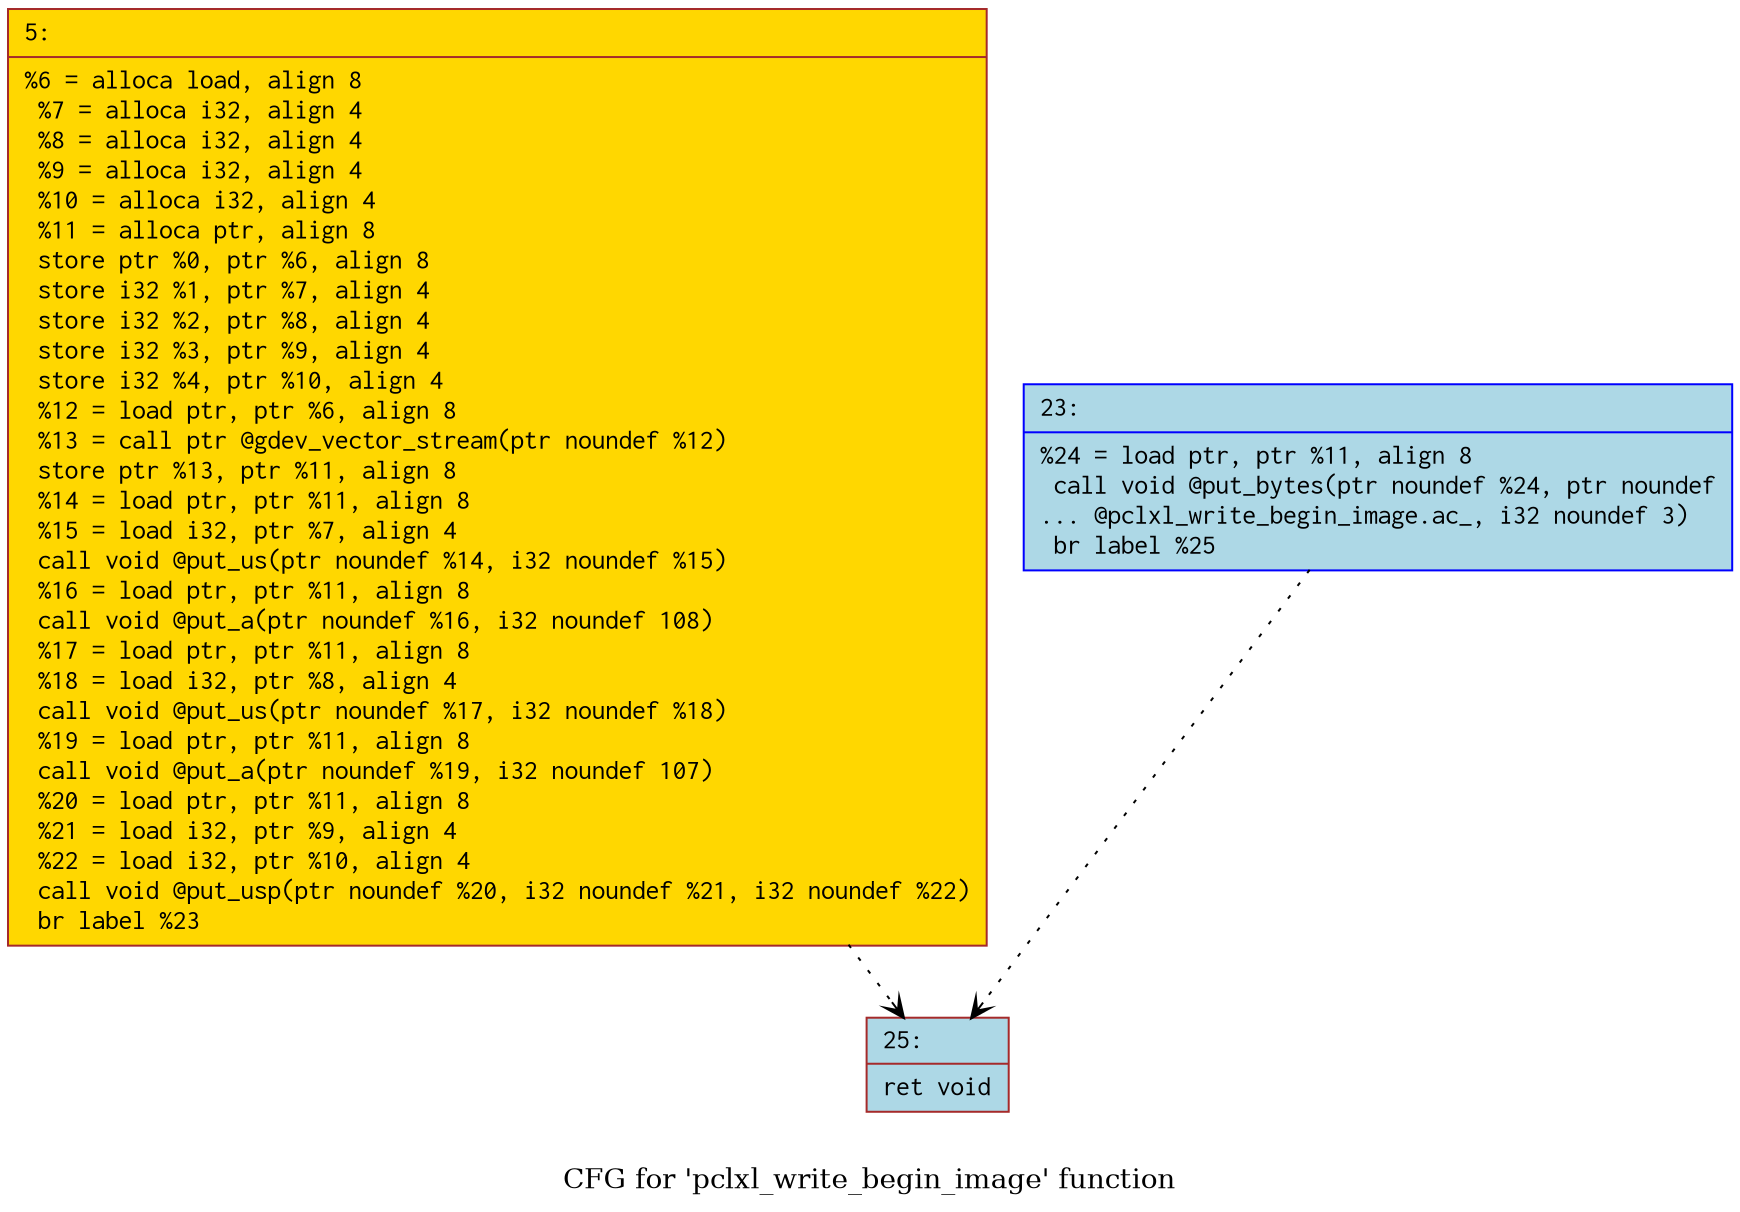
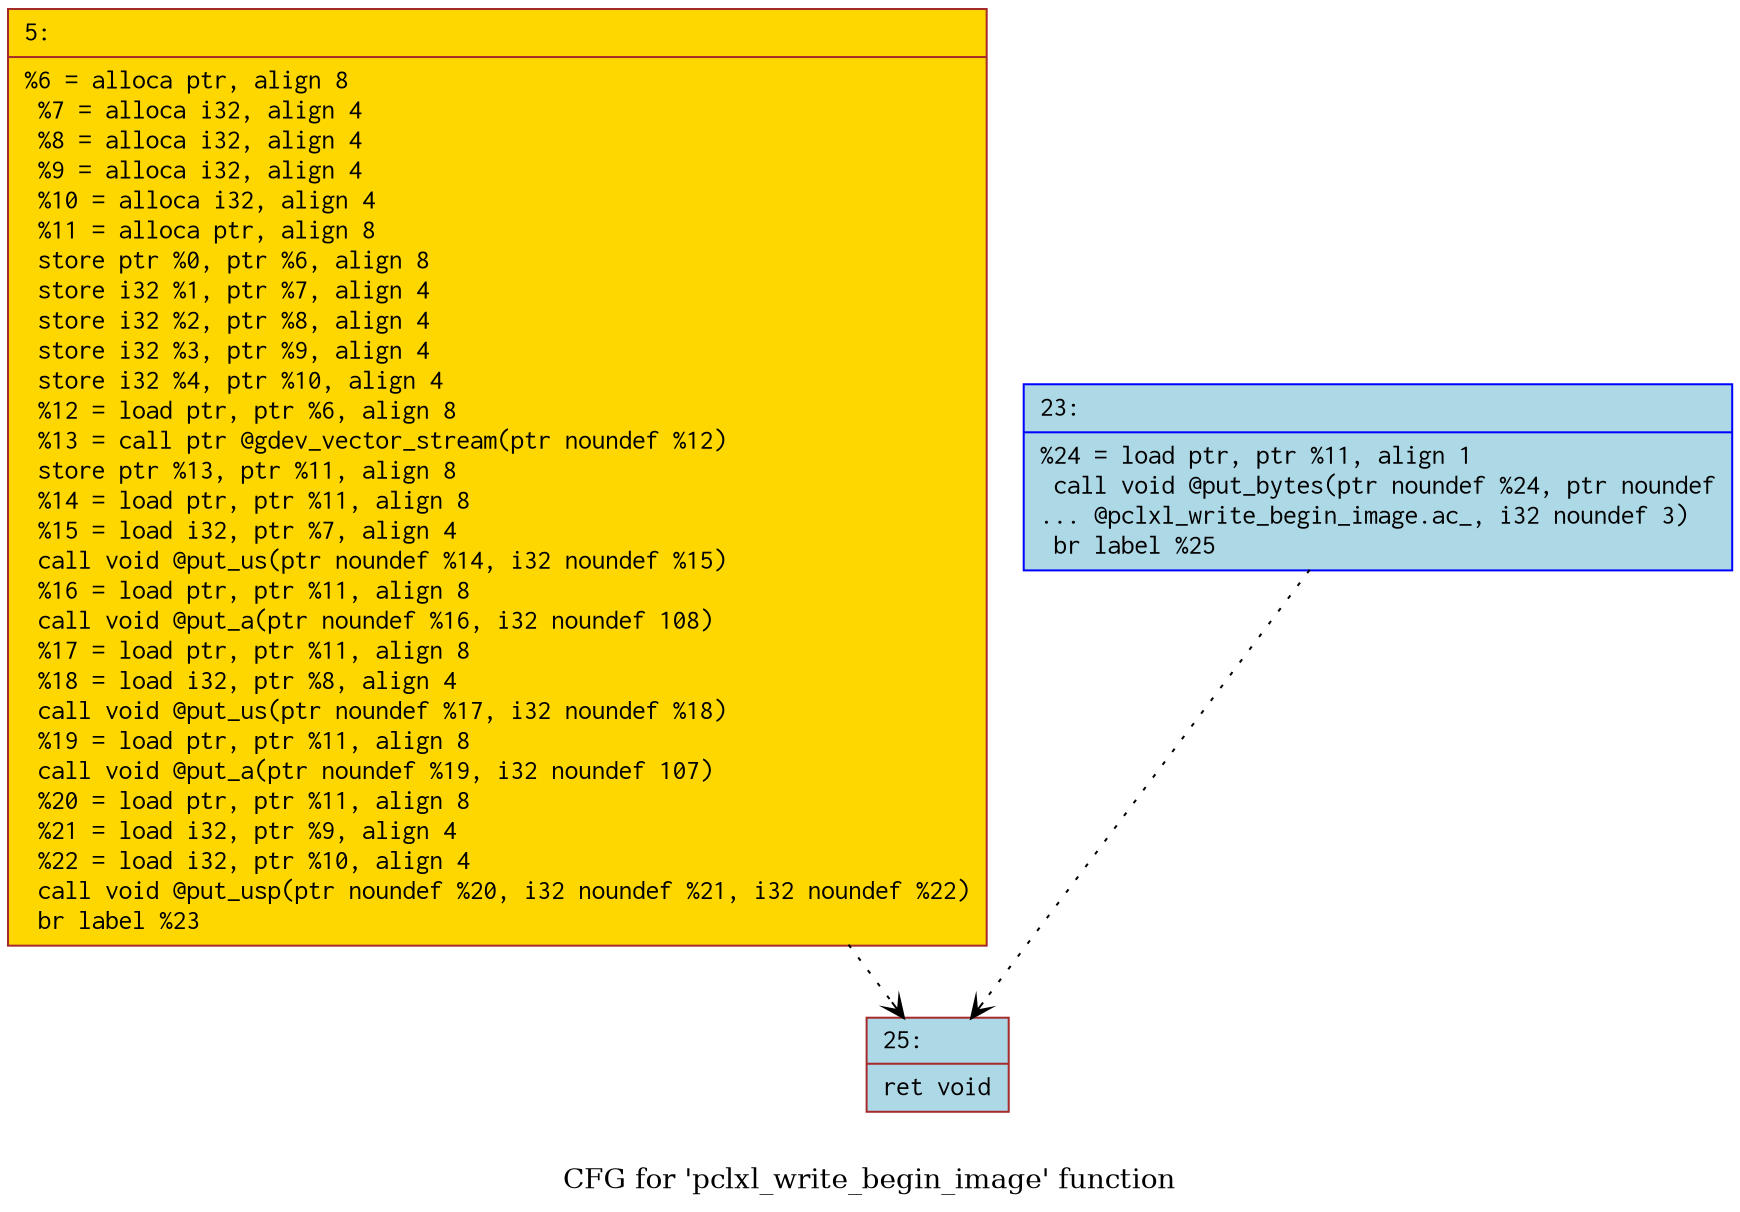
node "5:": text "%6 = alloca load, align 8" -> "%6 = alloca ptr, align 8"
node "23:": text "%24 = load ptr, ptr %11, align 8" -> "%24 = load ptr, ptr %11, align 1"
